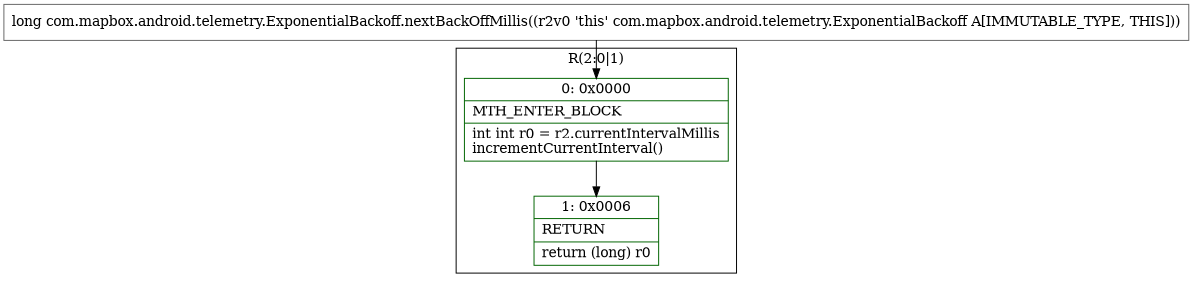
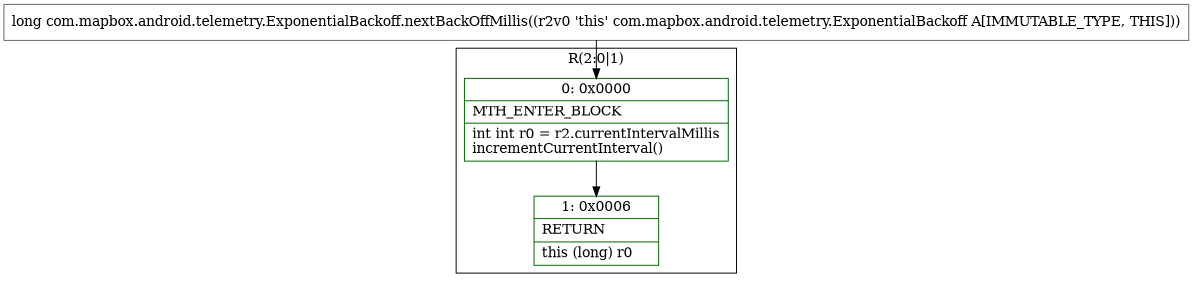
node "1: 0x0006": text "return (long) r0" -> "this (long) r0"
